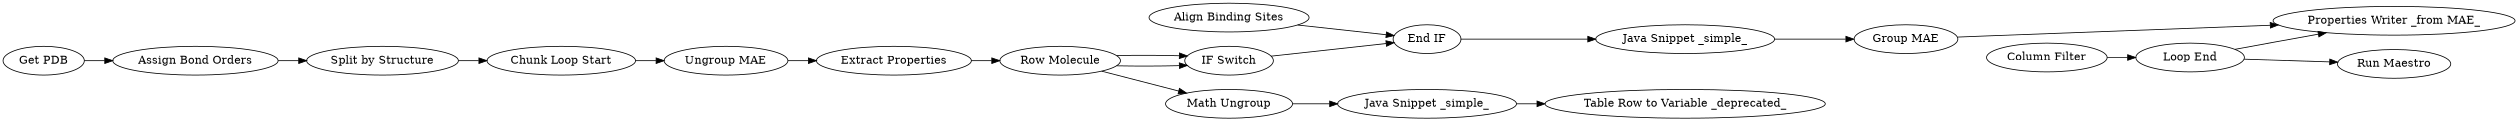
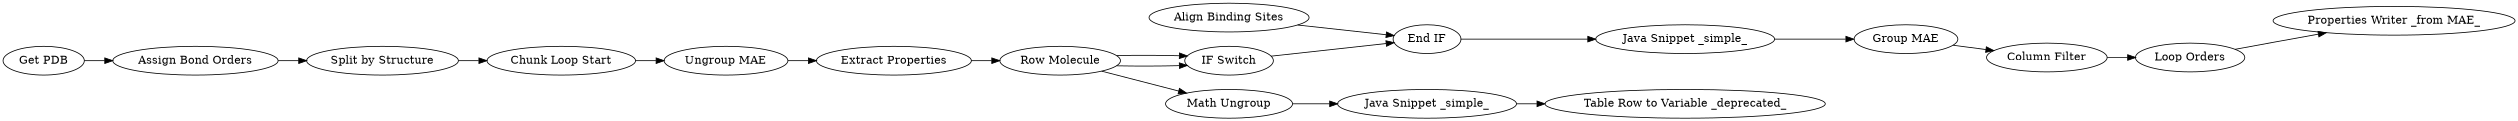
edge "Group MAE" -> "Properties Writer _from MAE_": now "Group MAE" -> "Column Filter"
node "Loop End": label "Loop End" -> "Loop Orders"
node "Run Maestro": removed
